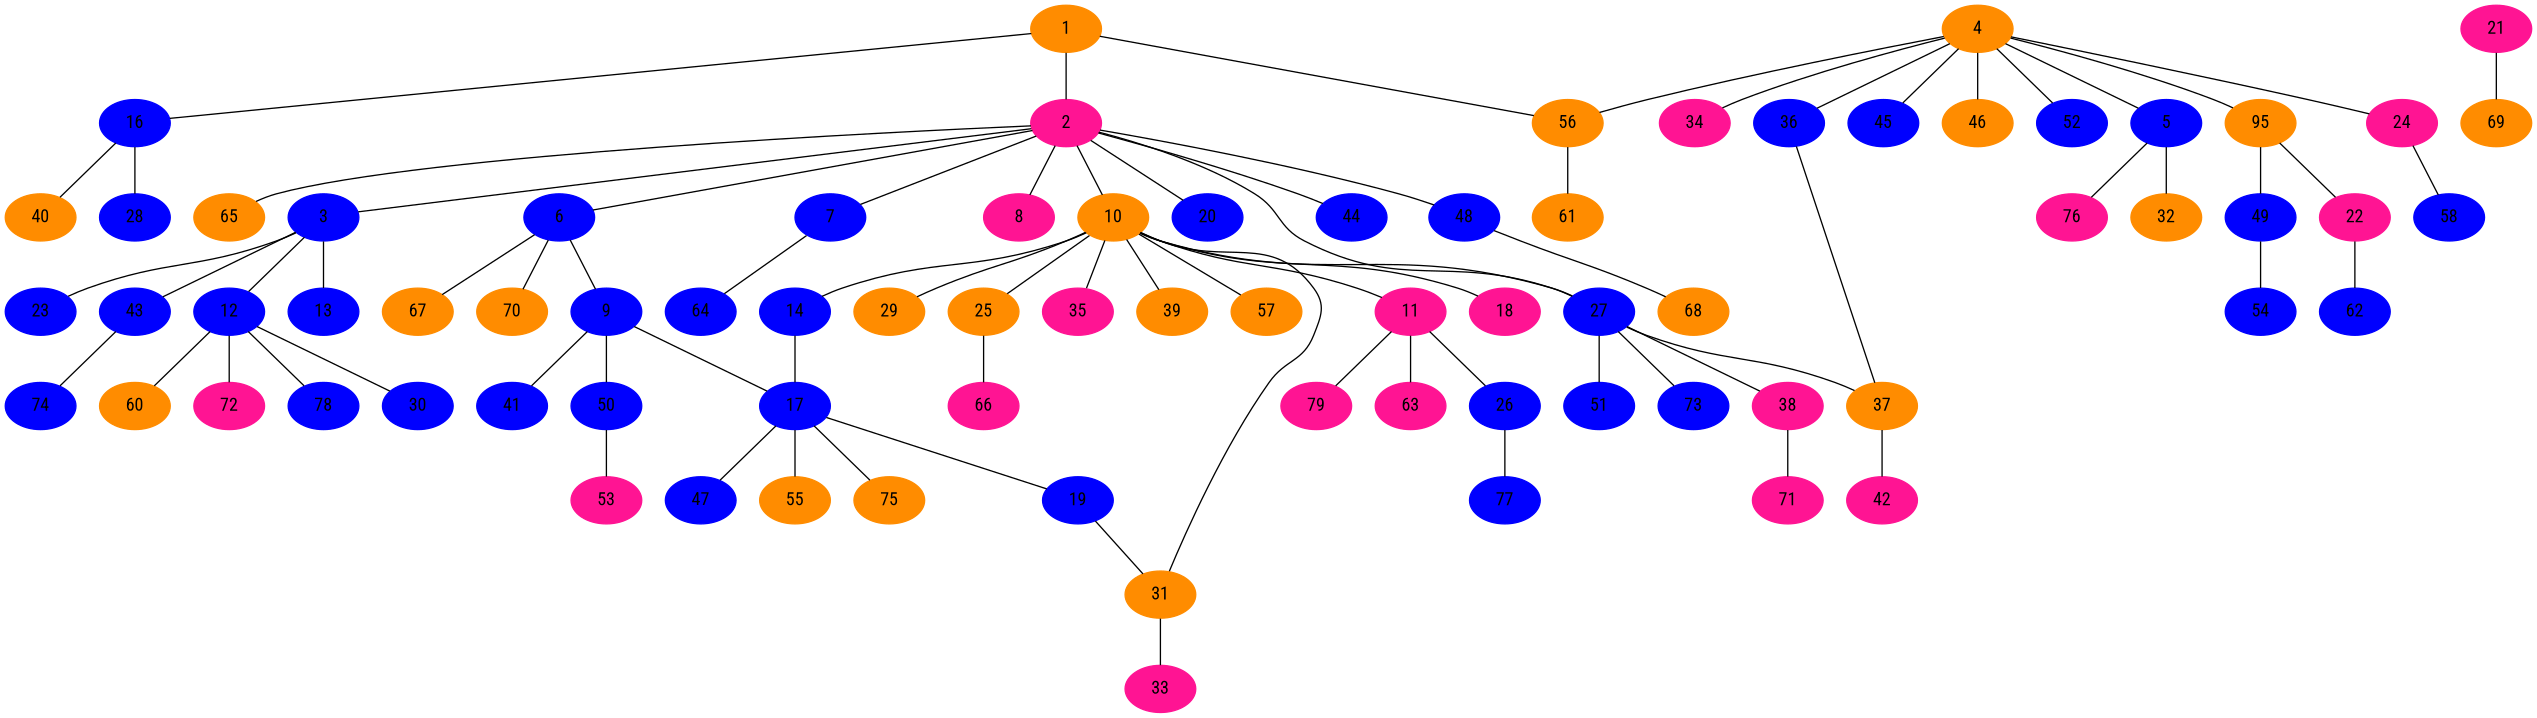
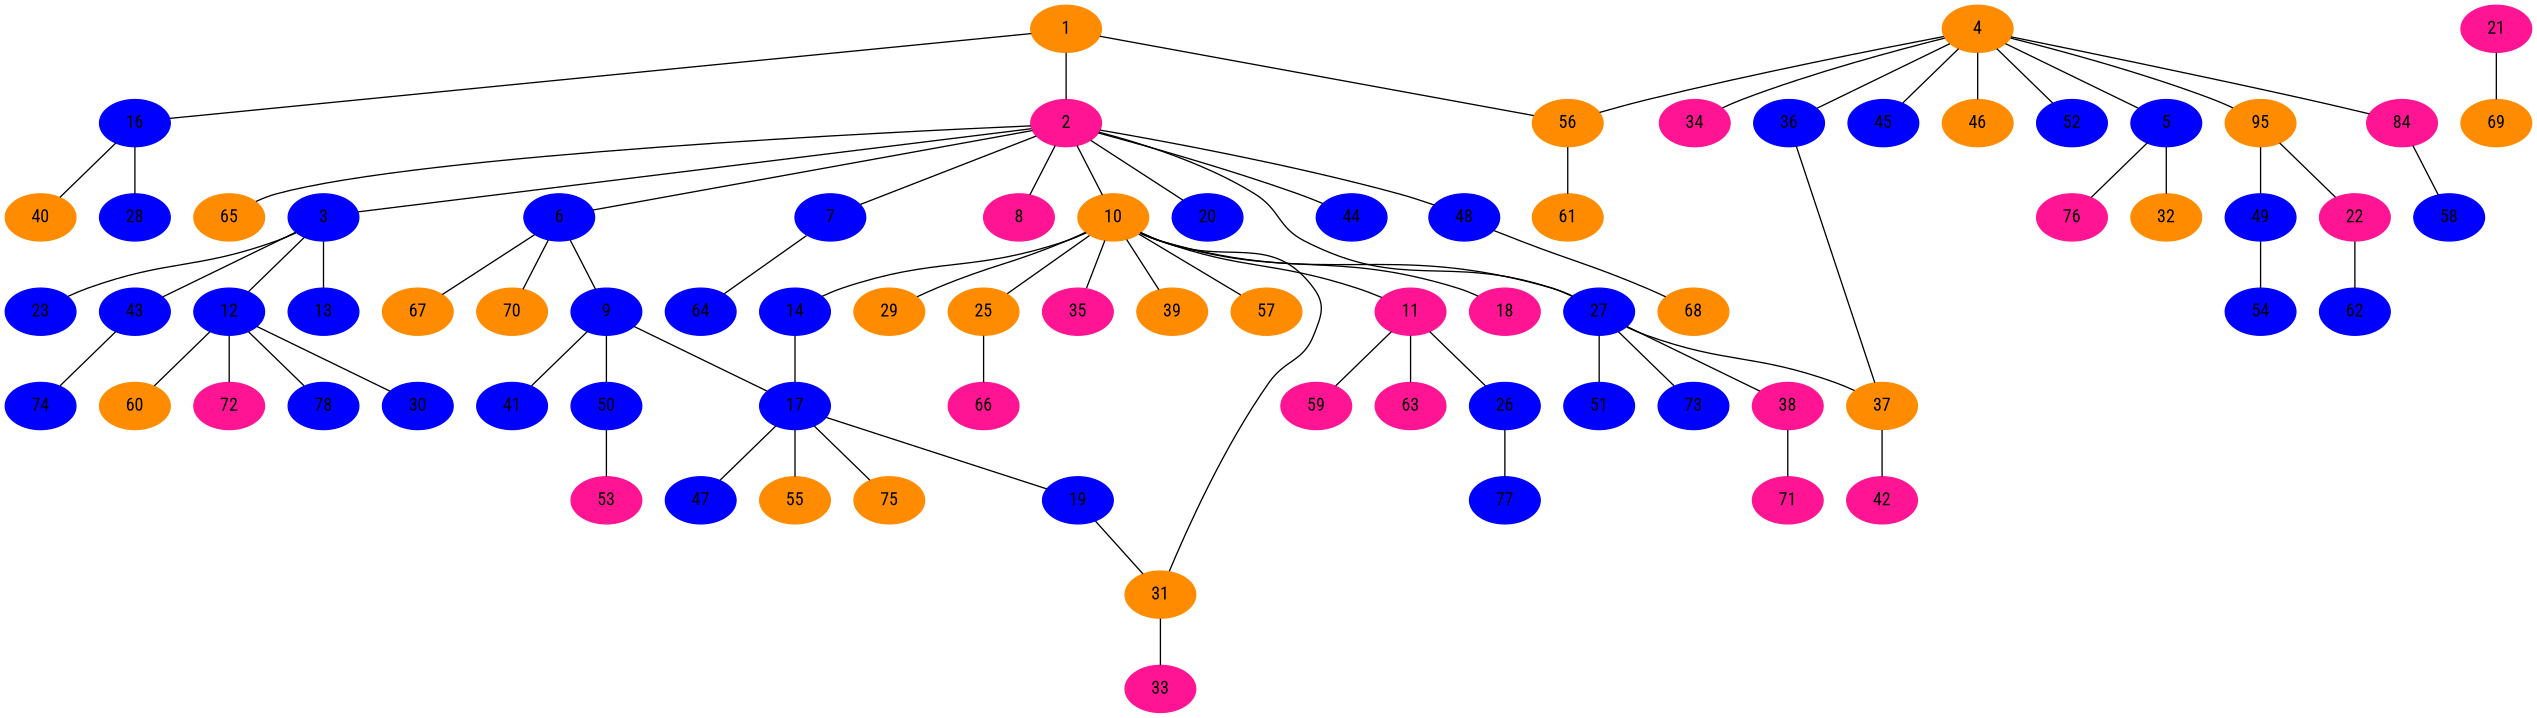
node "24": label "24" -> "84"
node "79": label "79" -> "59"
